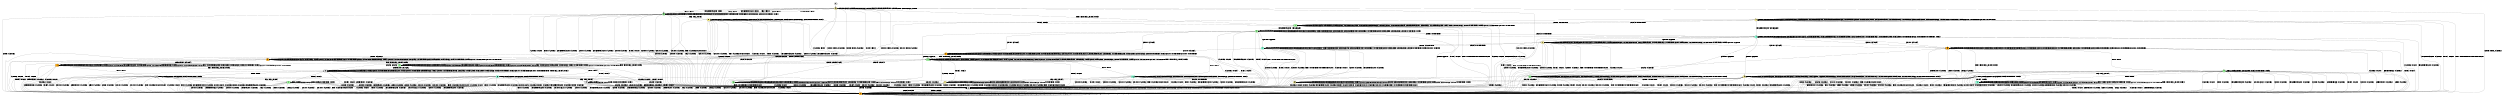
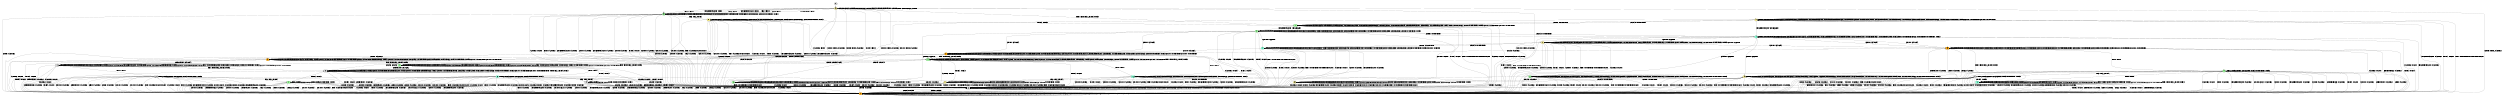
edge "u" -> "ee": label "UA_NONE / UA_FAILURE" -> "UA_PW_NOK / NO_CONN"
edge "q" -> "a": reversed
node "j": fillcolor orange -> lightgrey
edge "ff" -> "g": now "ff" -> "n"
edge "m" -> "p": removed, label "KEXINIT / KEXINIT"
